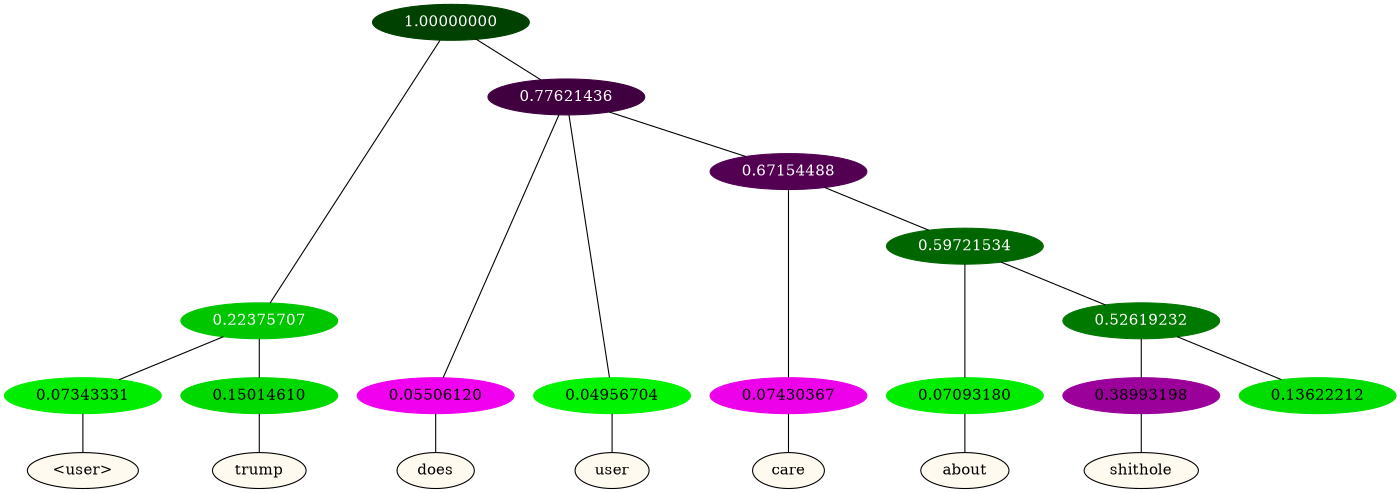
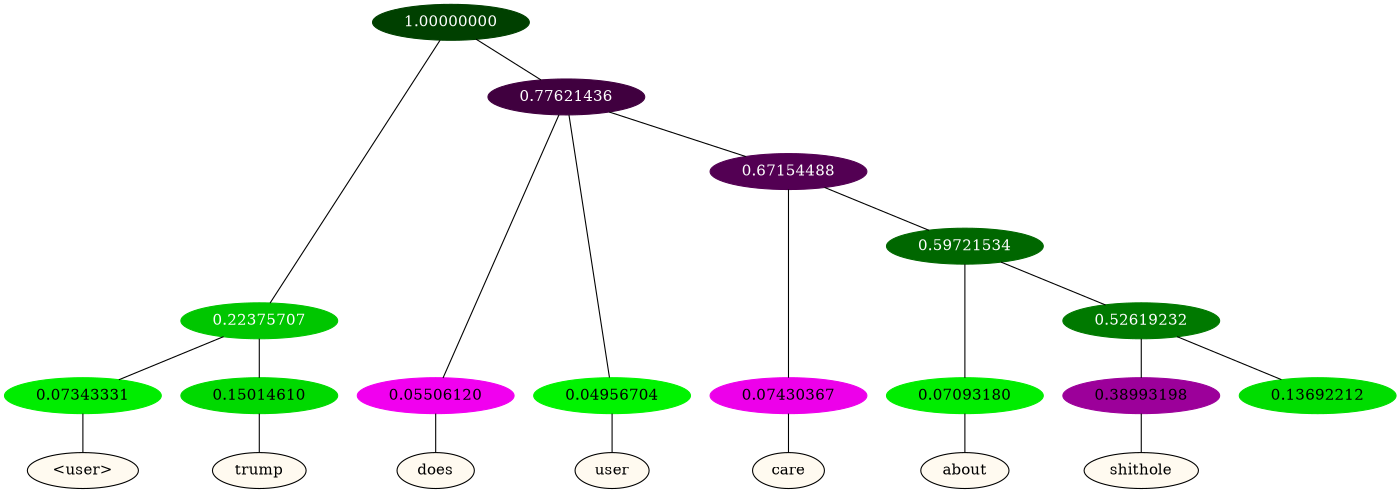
node "0.13622212": label "0.13622212" -> "0.13692212"
